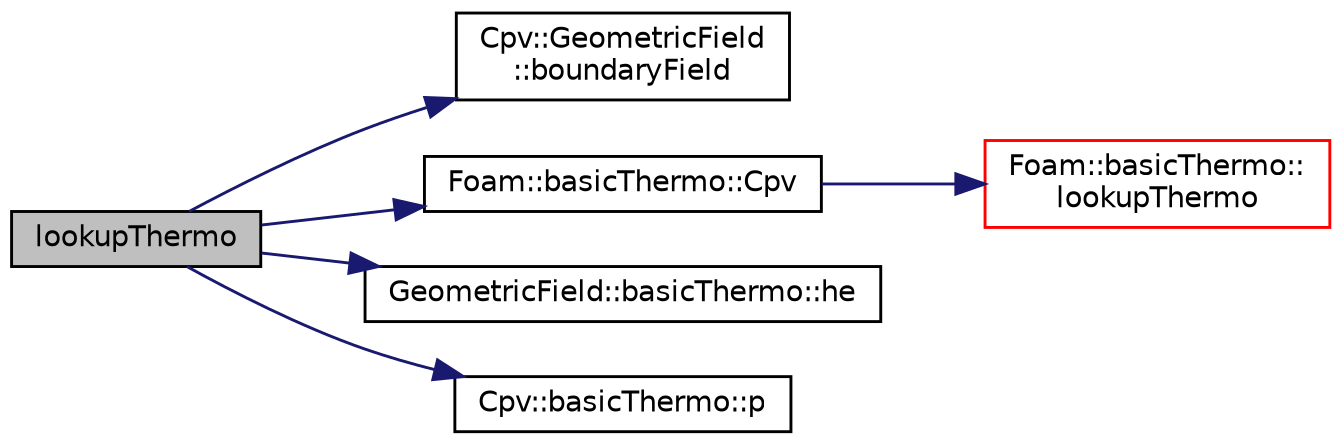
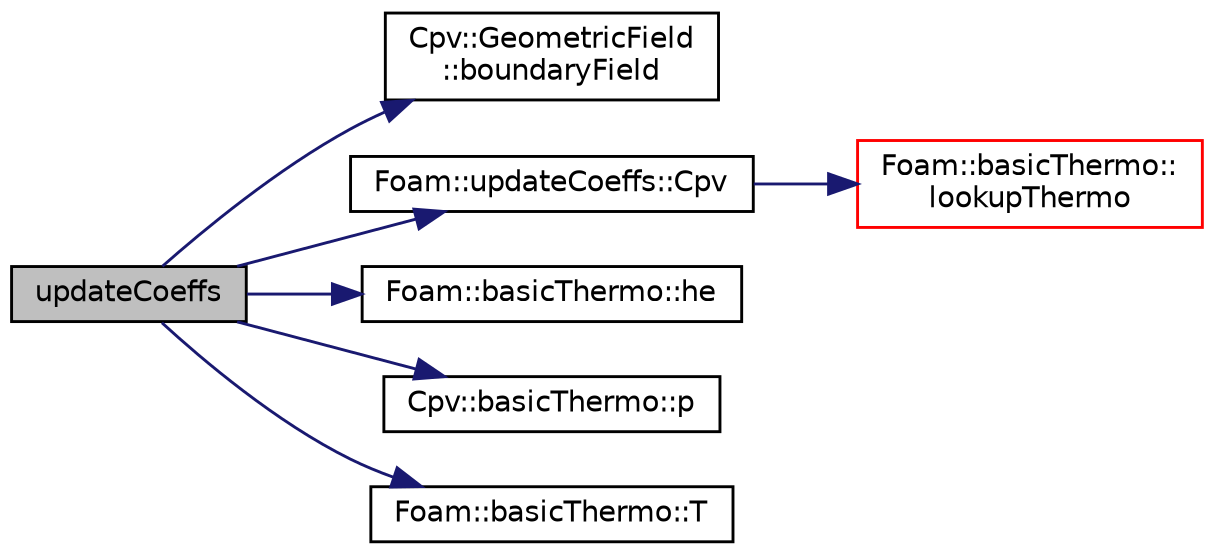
node "Foam::basicThermo::Cpv": label "Foam::basicThermo::Cpv" -> "Foam::updateCoeffs::Cpv"
node "lookupThermo": label "lookupThermo" -> "updateCoeffs"
node "GeometricField::basicThermo::he": label "GeometricField::basicThermo::he" -> "Foam::basicThermo::he"
node "Foam::basicThermo::T": added
